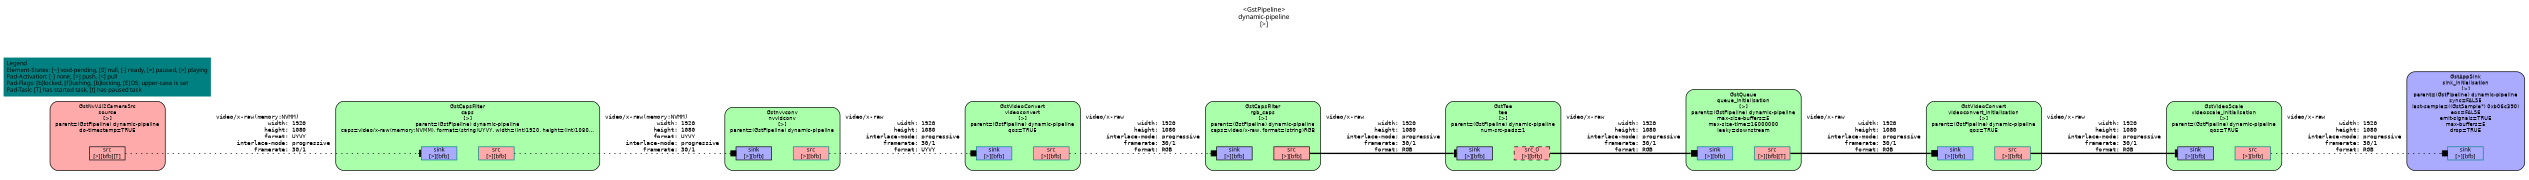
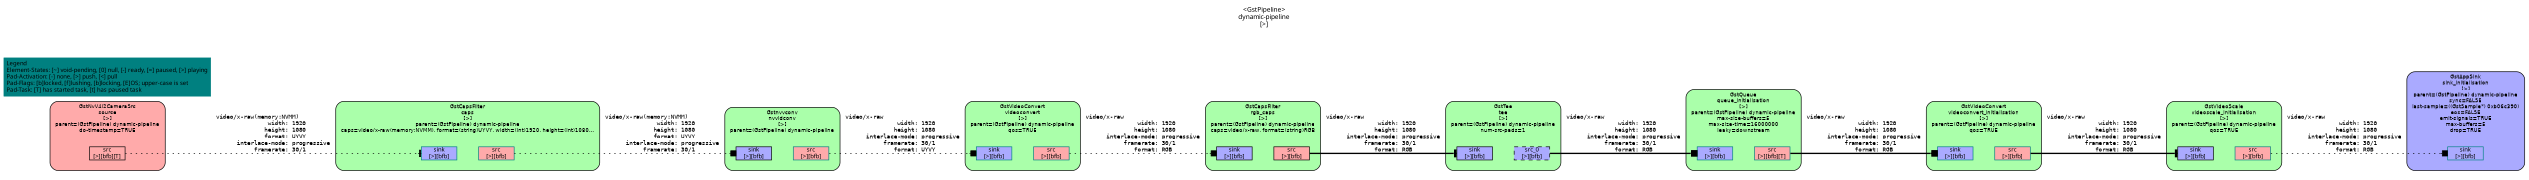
node "src_0 [>][bfb]": fillcolor #ffaaaa -> #aaaaff
